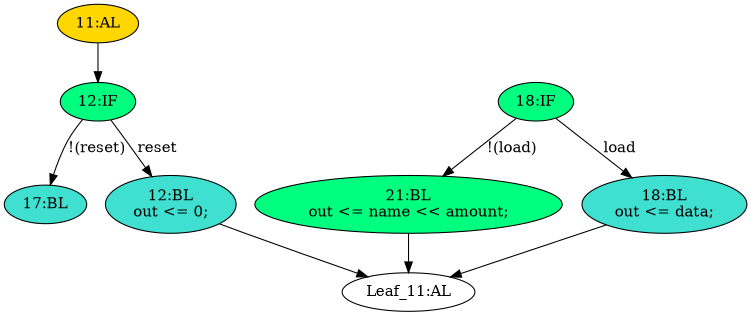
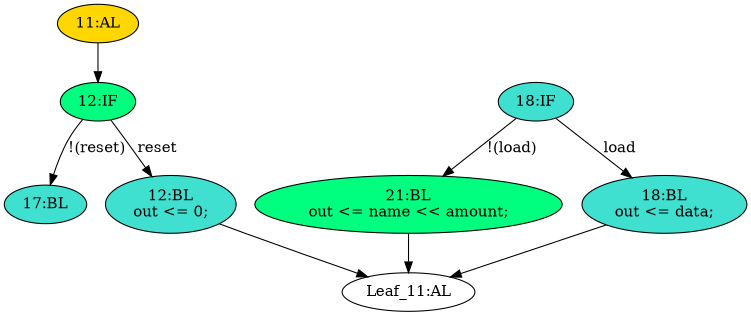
node "18:IF": fillcolor springgreen -> turquoise
